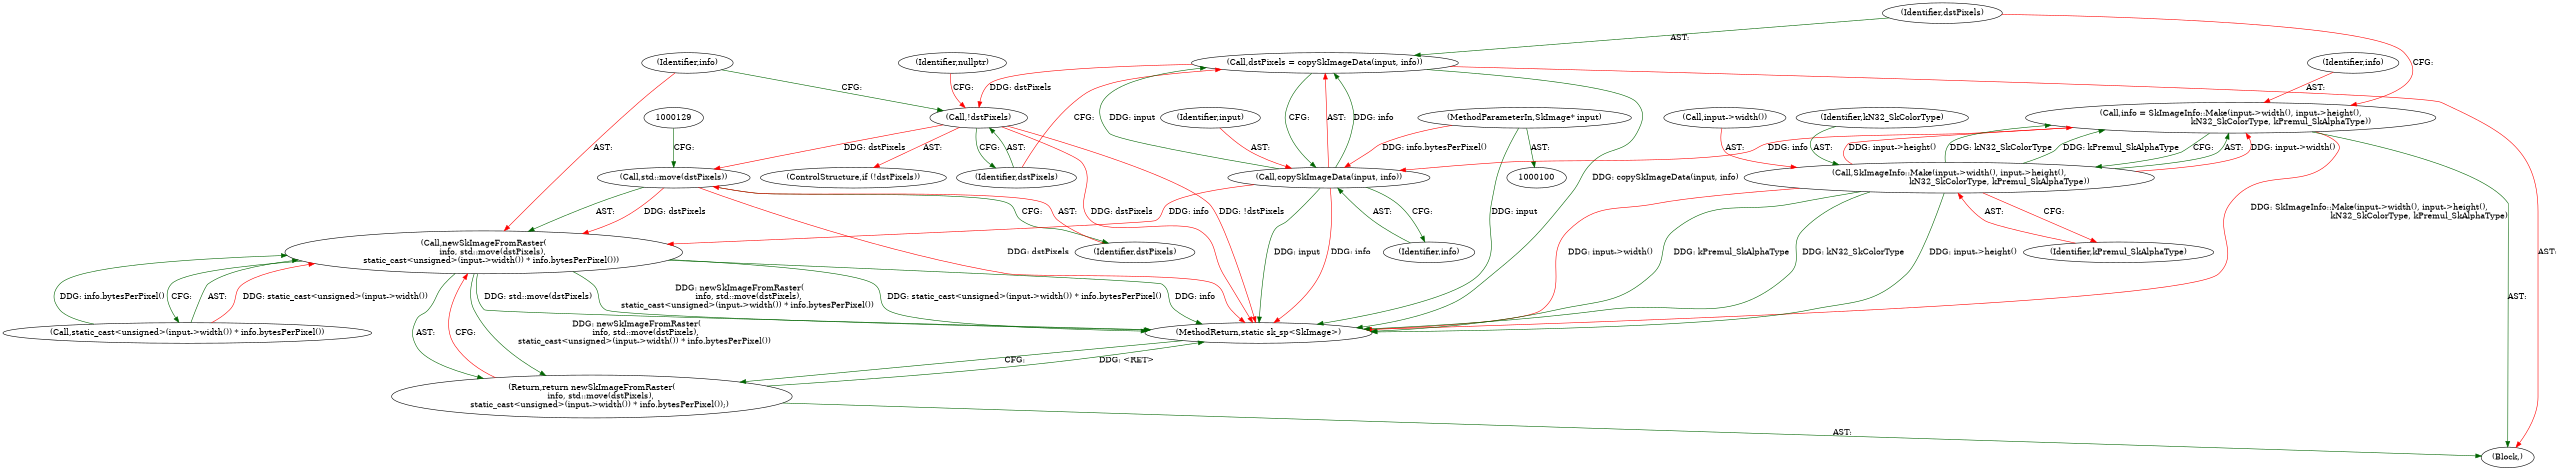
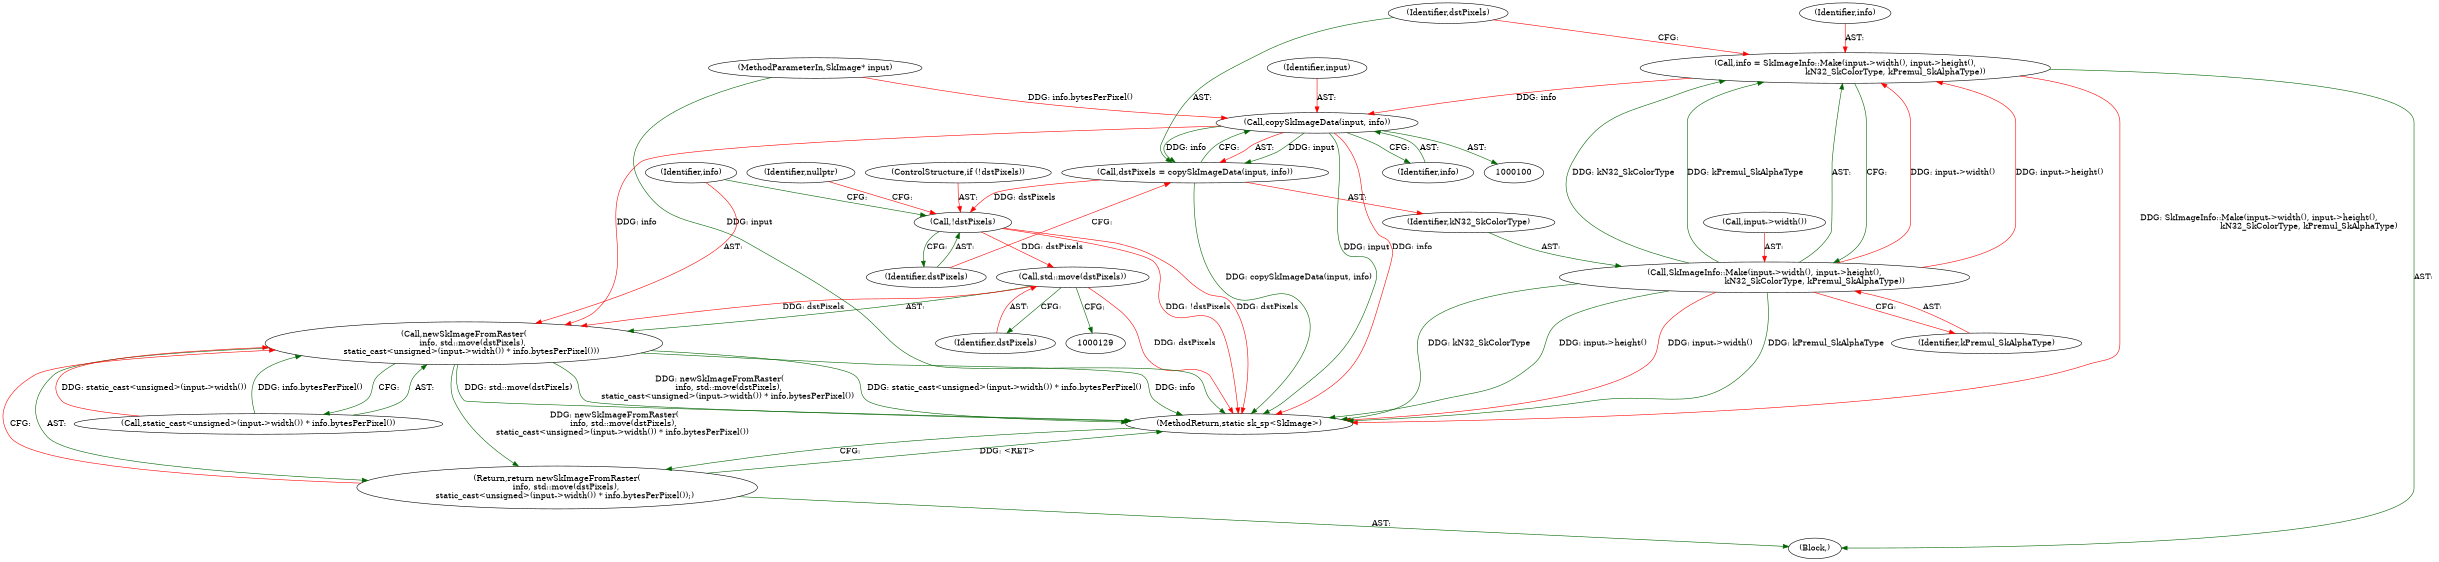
edge "(Call,dstPixels = copySkImageData(input, info))" -> "(Block,)": now "(Call,dstPixels = copySkImageData(input, info))" -> "(Identifier,kN32_SkColorType)"
edge "1000129" -> "(Call,std::move(dstPixels))": reversed
edge "(MethodParameterIn,SkImage* input)" -> "1000100": now "(Call,copySkImageData(input, info))" -> "1000100"
edge "(Call,!dstPixels)" -> "(ControlStructure,if (!dstPixels))": reversed
